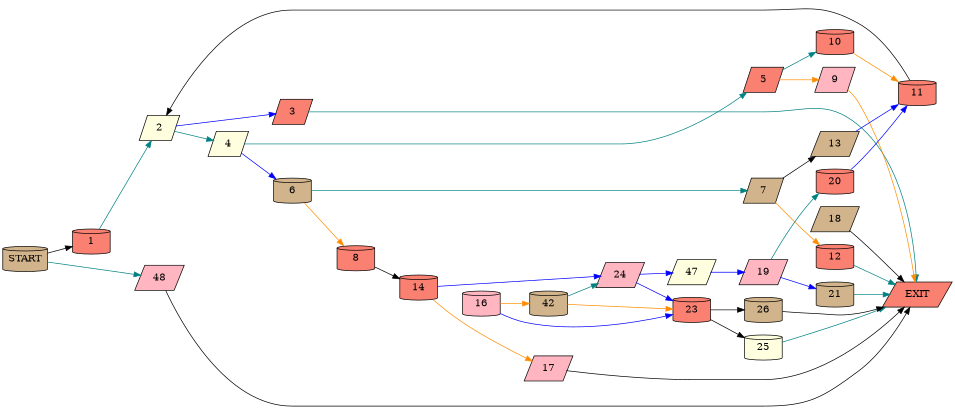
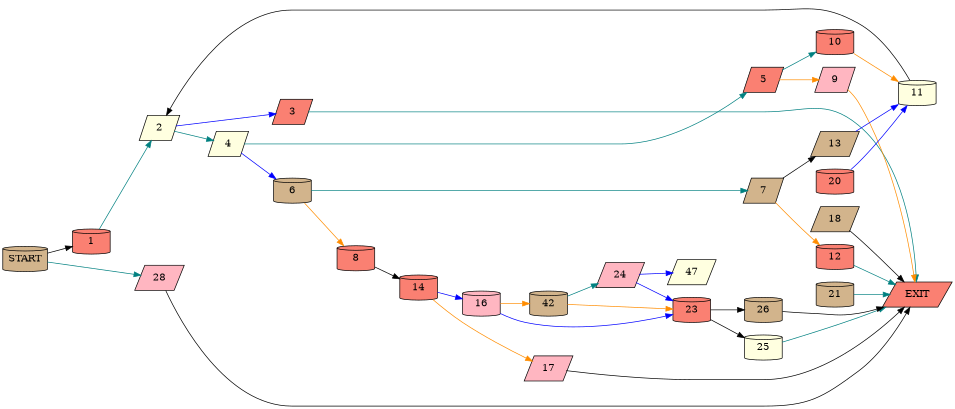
node "11": fillcolor salmon -> lightyellow
node "19": removed
node "48": label "48" -> "28"
edge "14" -> "24": now "14" -> "16"
